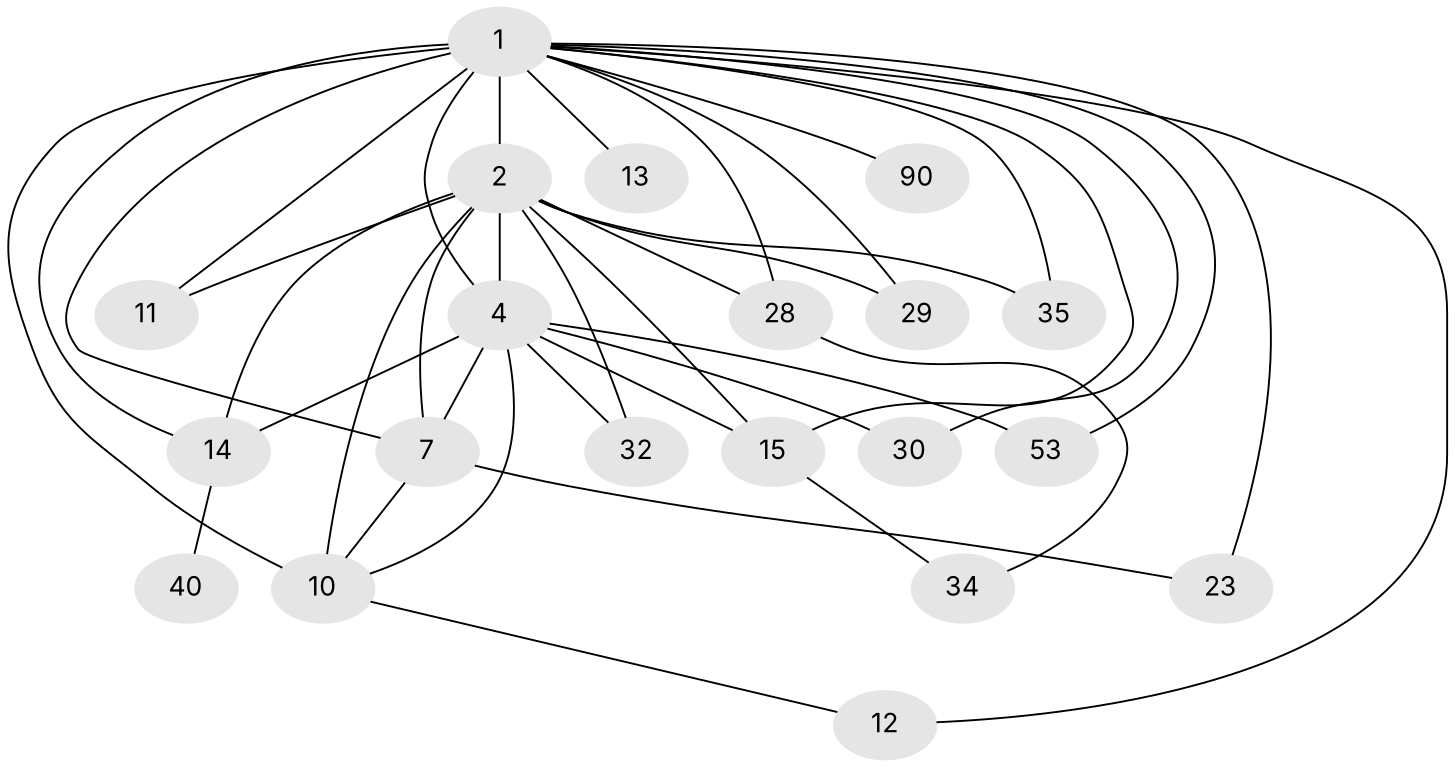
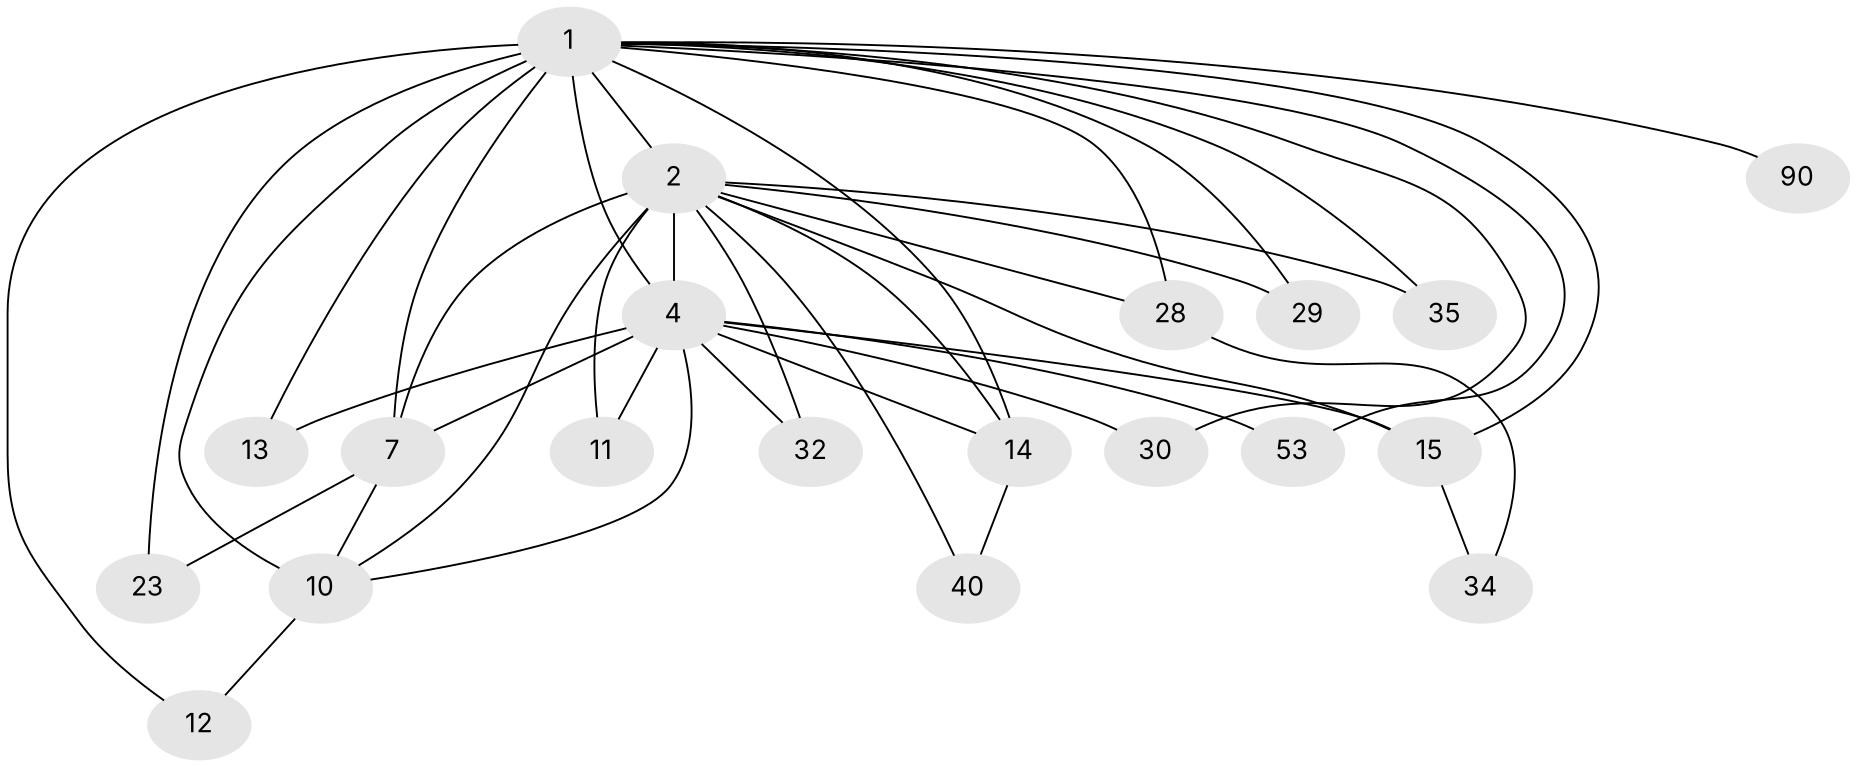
edge "1" -- "11": now "4" -- "11"
edge "2" -- "40": added
edge "4" -- "13": added
